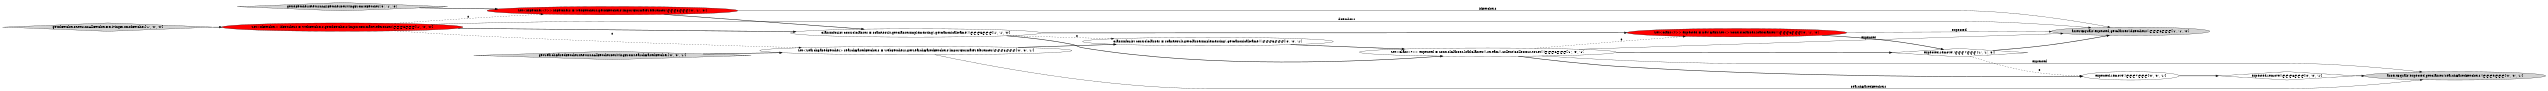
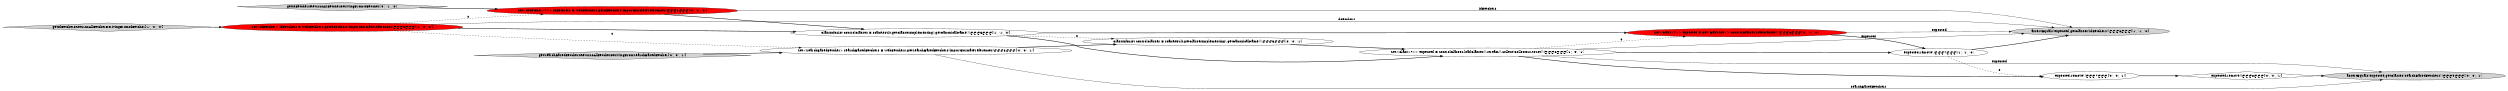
node "expected.remove()@@@7@@@['1', '1', '0']": shape diamond -> ellipse
